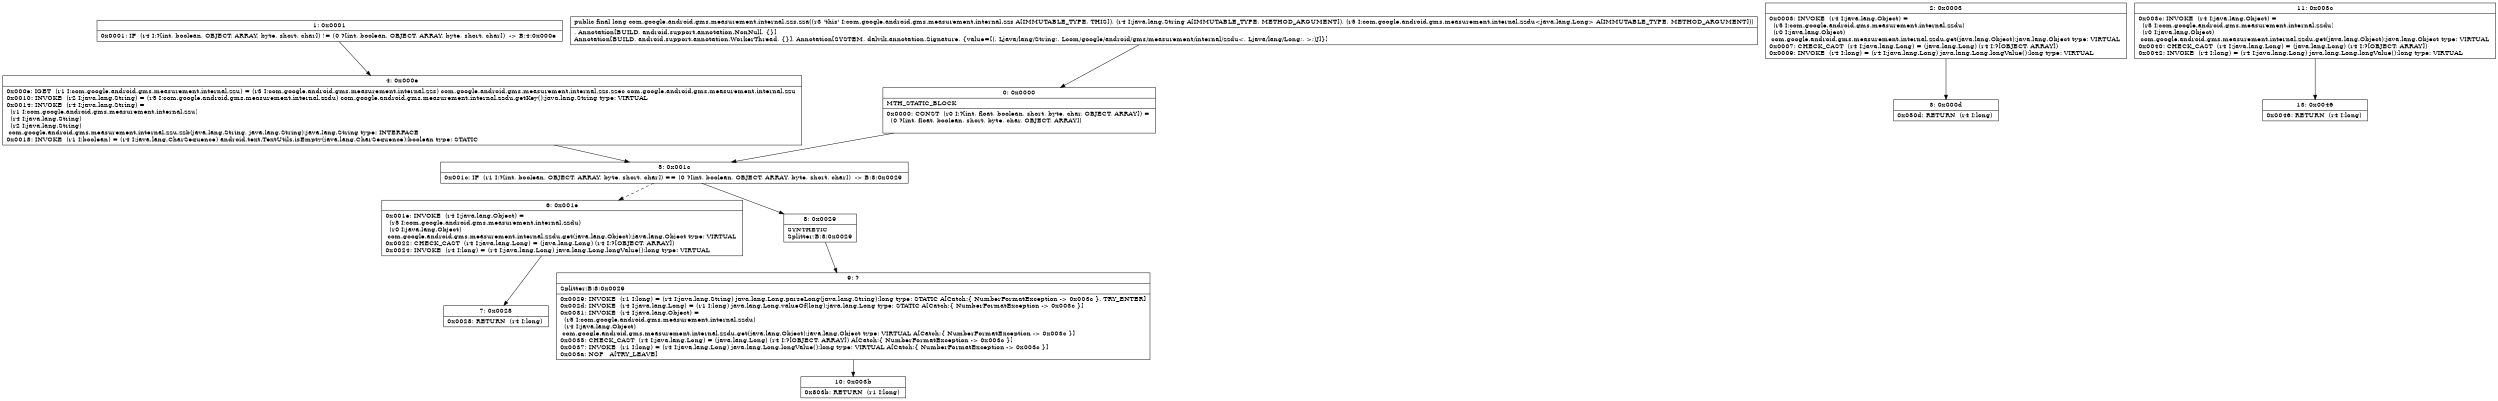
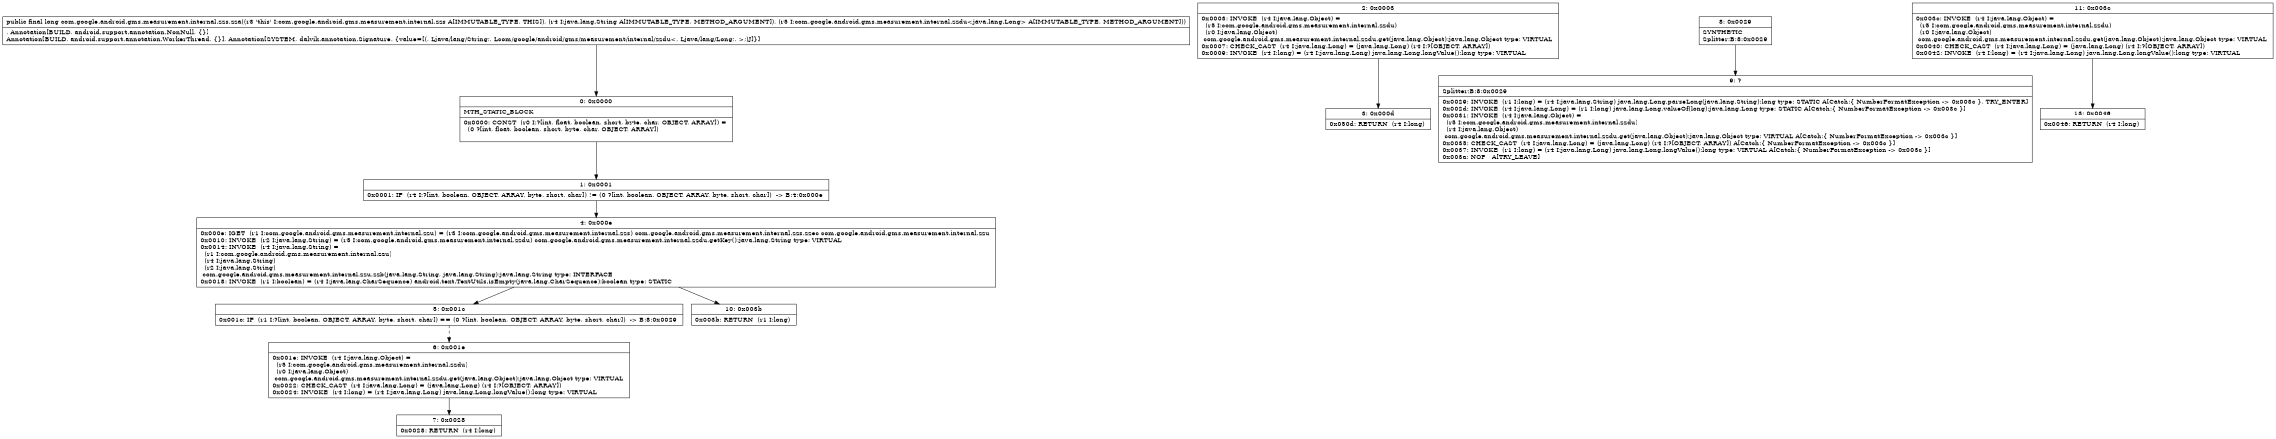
edge "0: 0x0000" -> "5: 0x001c": now "0: 0x0000" -> "1: 0x0001"
edge "5: 0x001c" -> "8: 0x0029": removed
edge "9: ?" -> "10: 0x003b": now "4: 0x000e" -> "10: 0x003b"
node "10: 0x003b": text "0x803b: RETURN  (r1 I:long)" -> "0x003b: RETURN  (r1 I:long)"
